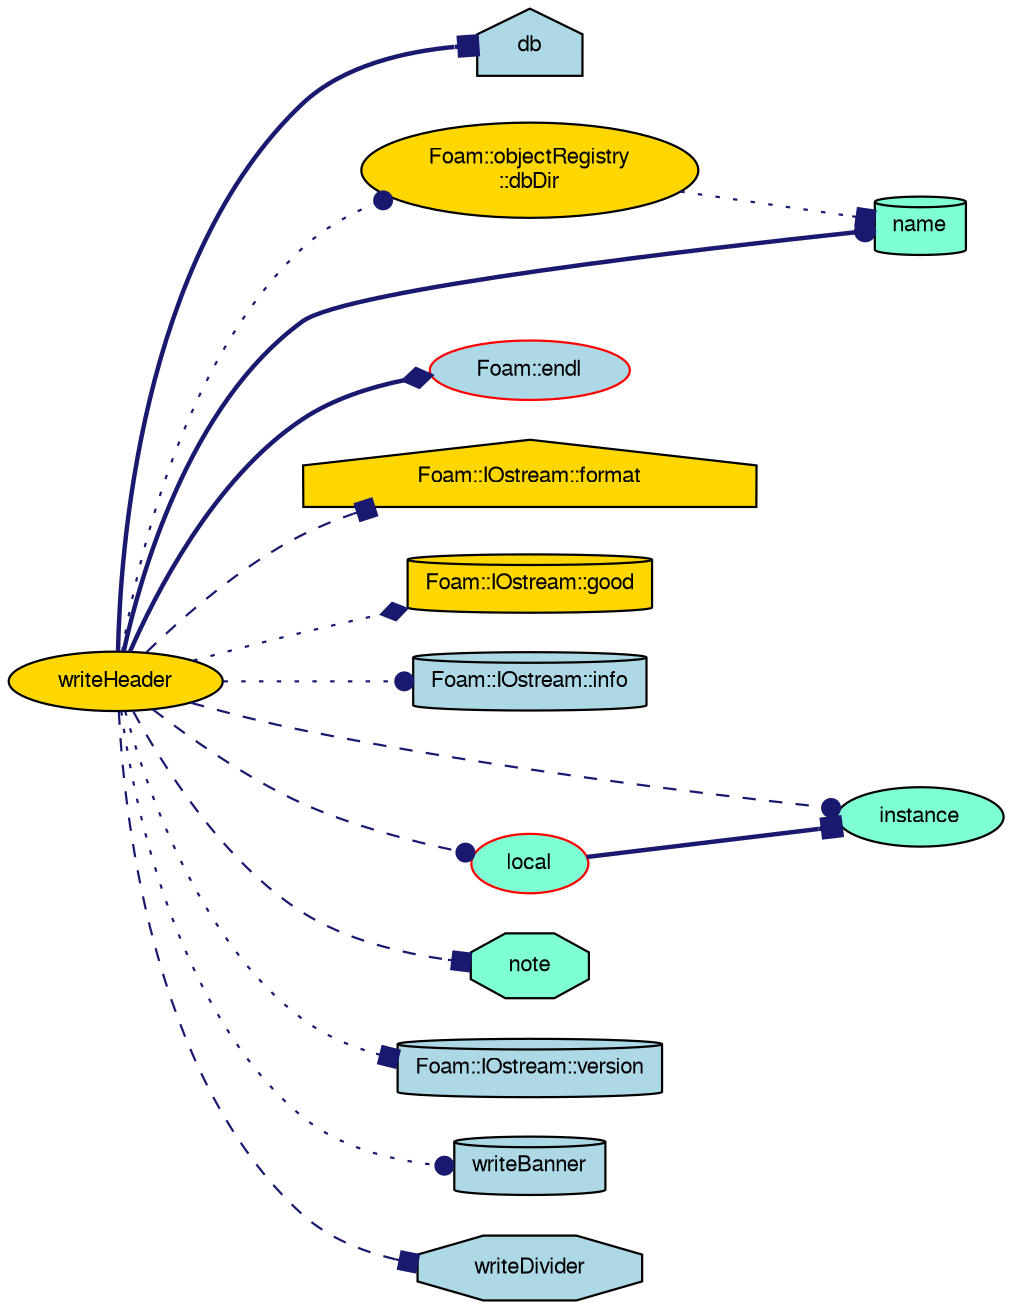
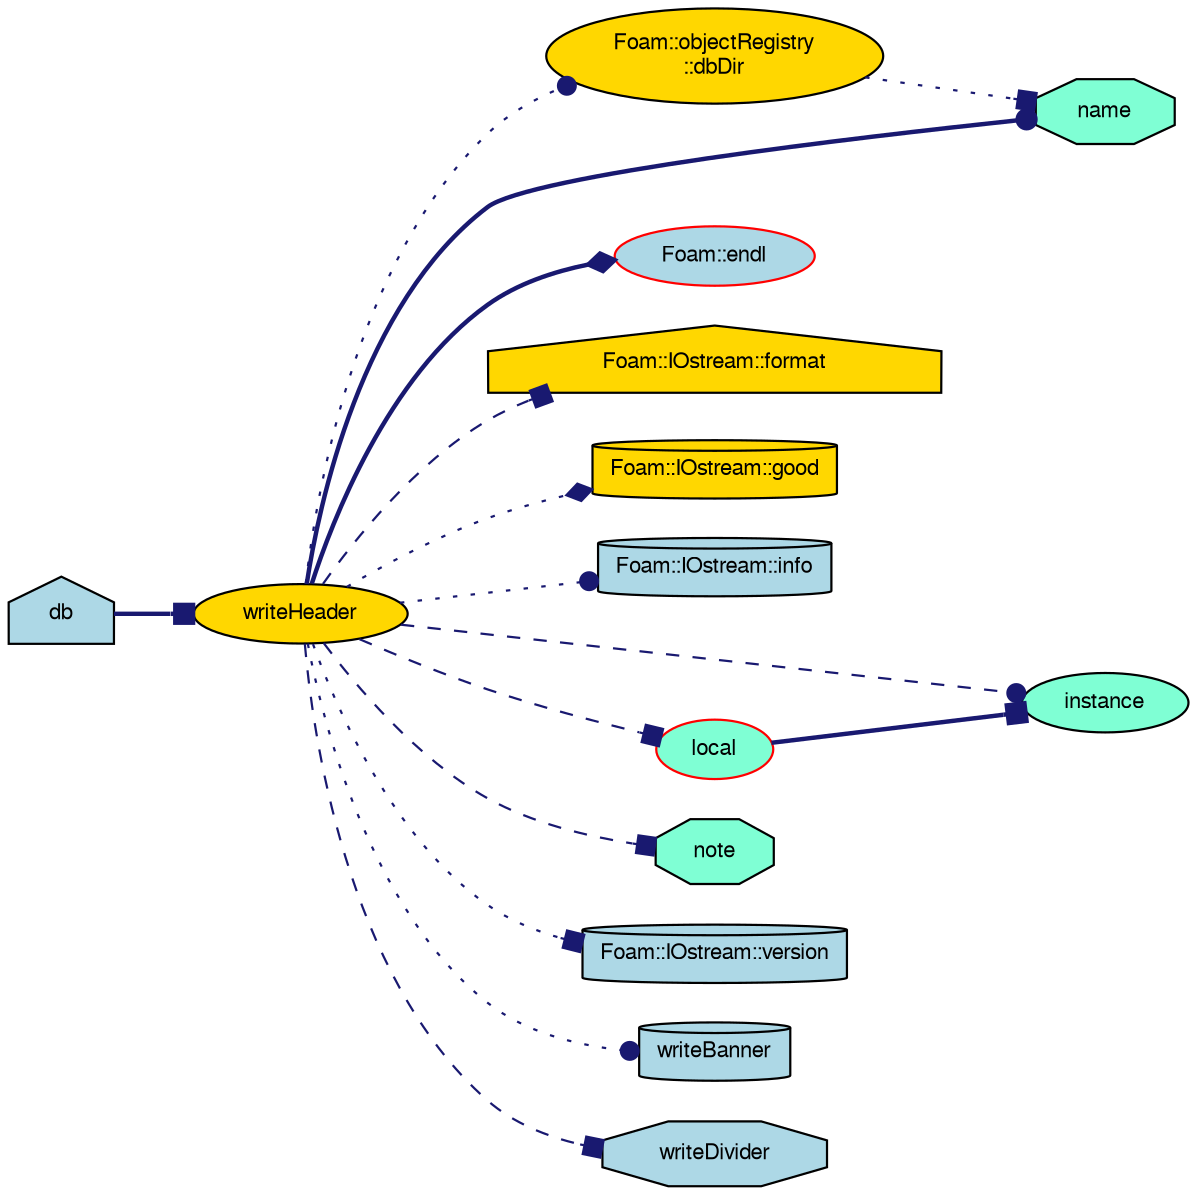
node "name": shape cylinder -> octagon
edge "writeHeader" -> "db": reversed
edge "writeHeader" -> "local": arrowhead dot -> box
